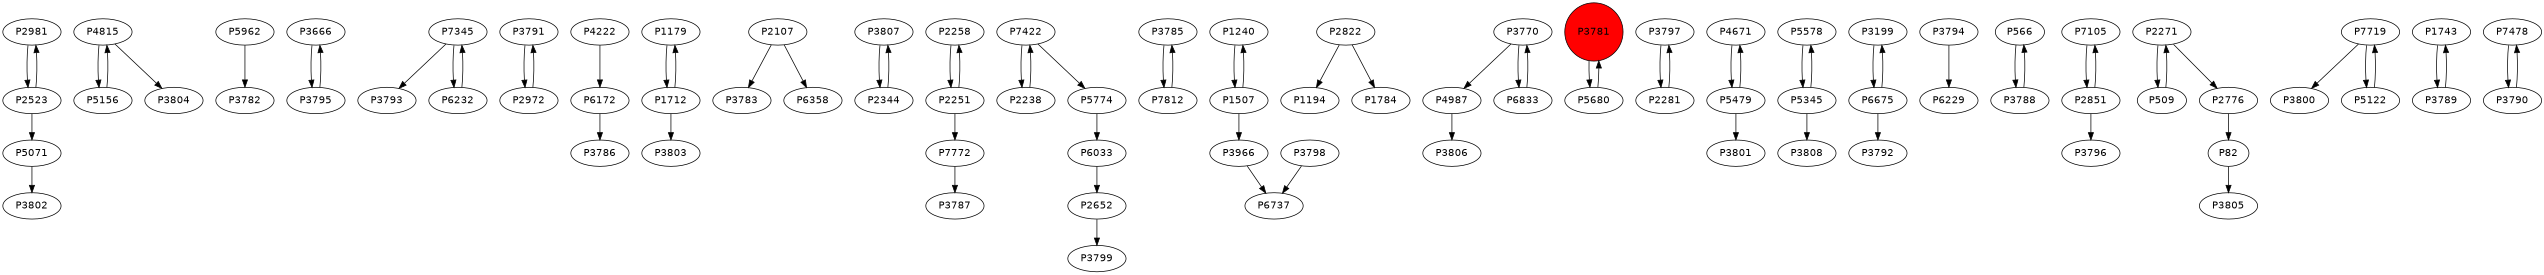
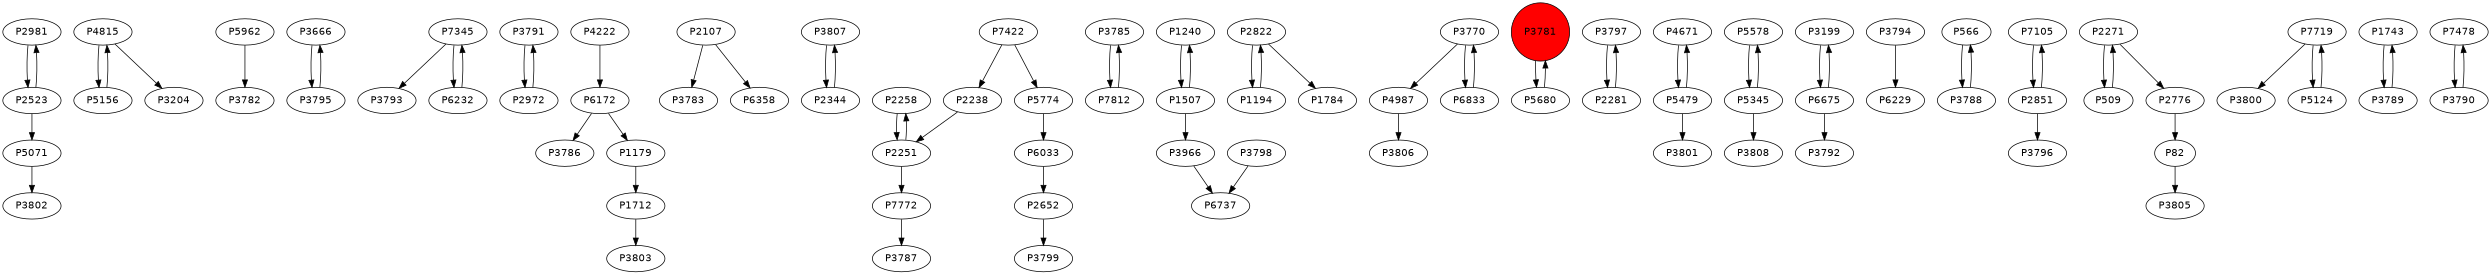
edge "P1712" -> "P1179": now "P6172" -> "P1179"
edge "P2238" -> "P7422": now "P2238" -> "P2251"
edge "P1194" -> "P2822": added
node "P3804": label "P3804" -> "P3204"
node "P5122": label "P5122" -> "P5124"
